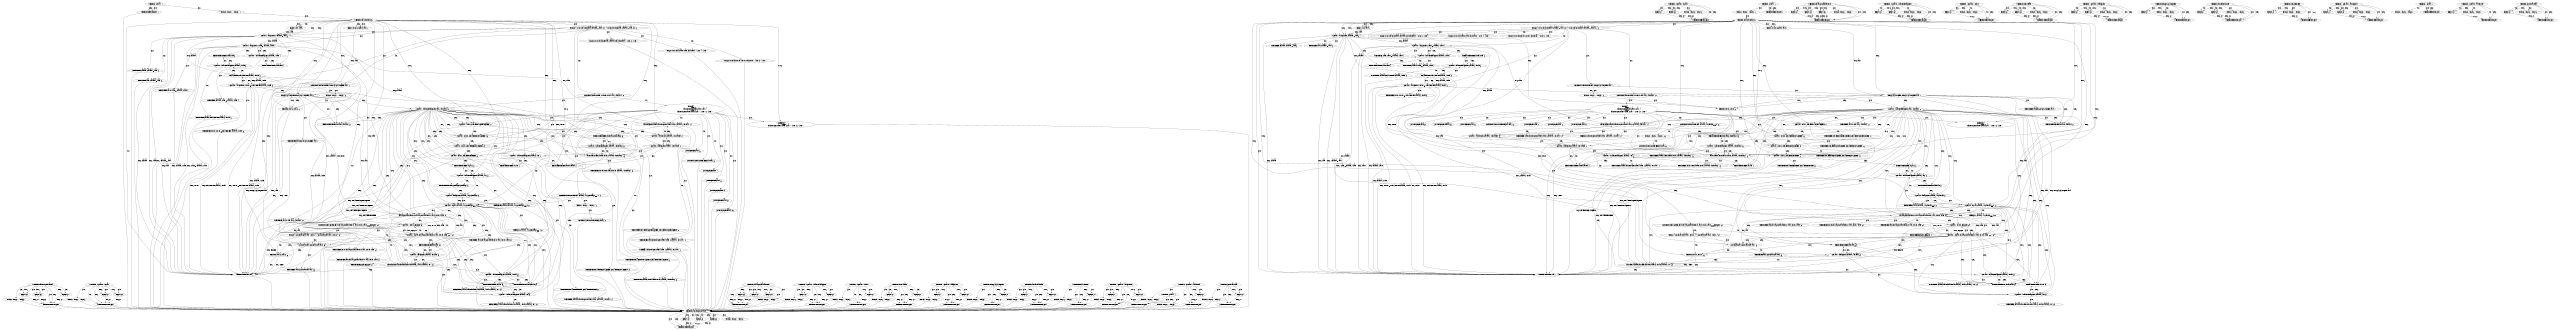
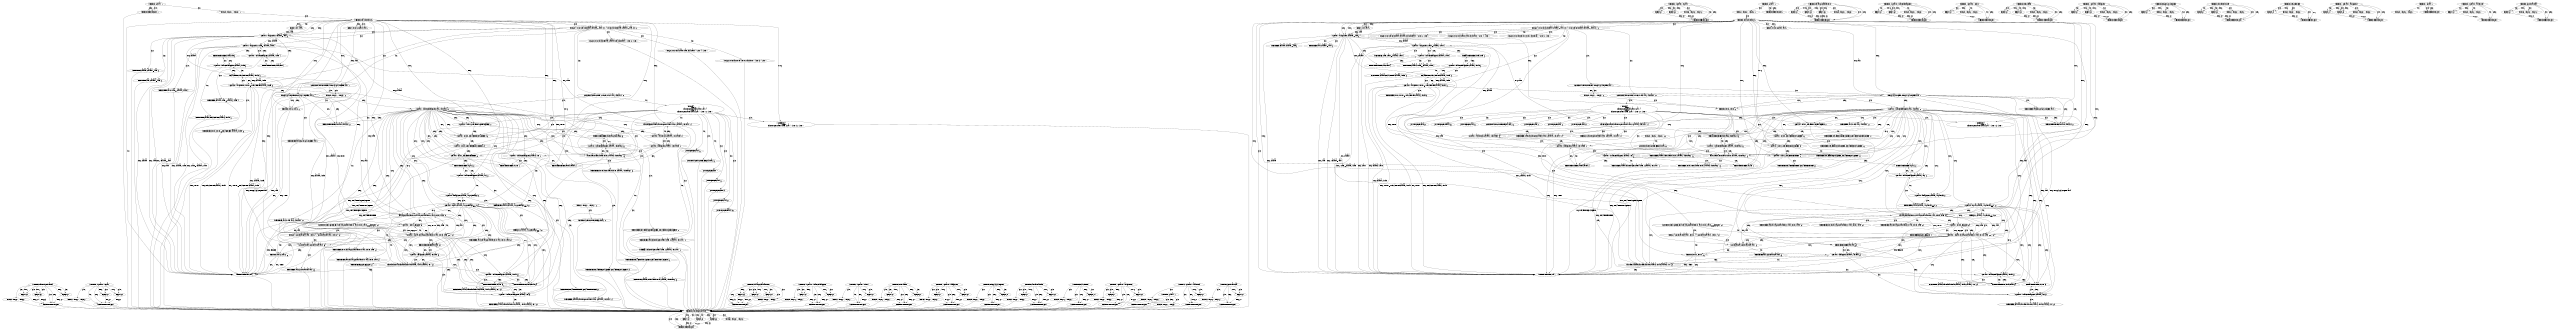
node "(CONTROL_STRUCTURE,IF,if (calldata->arg.fmode == 0))": removed
node "(FIELD_IDENTIFIER,open_flags,open_flags)": removed
node "(FIELD_IDENTIFIER,fmode,fmode)": removed
node "(CONTROL_STRUCTURE,IF,if (calldata->arg.open_flags == 0))": removed
edge "(<operator>.equals,calldata->arg.fmode == 0)" -> "(<operator>.fieldAccess,calldata->arg.fmode)": removed, label "AST:"
edge "(<operator>.fieldAccess,calldata->arg.fmode)" -> "(<operator>.equals,calldata->arg.fmode == 0)": removed, label "CFG:"
